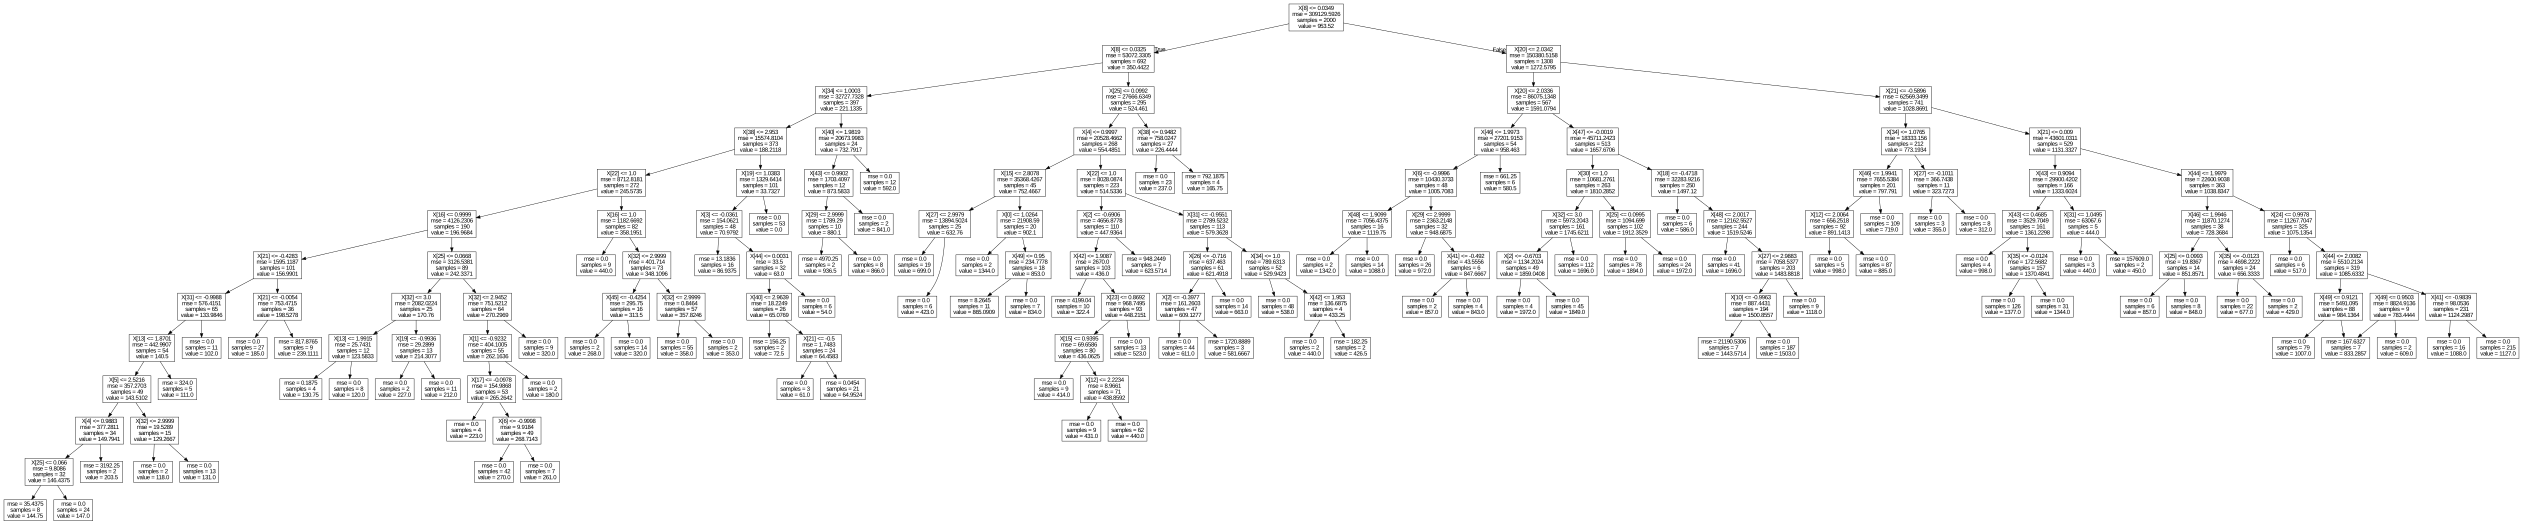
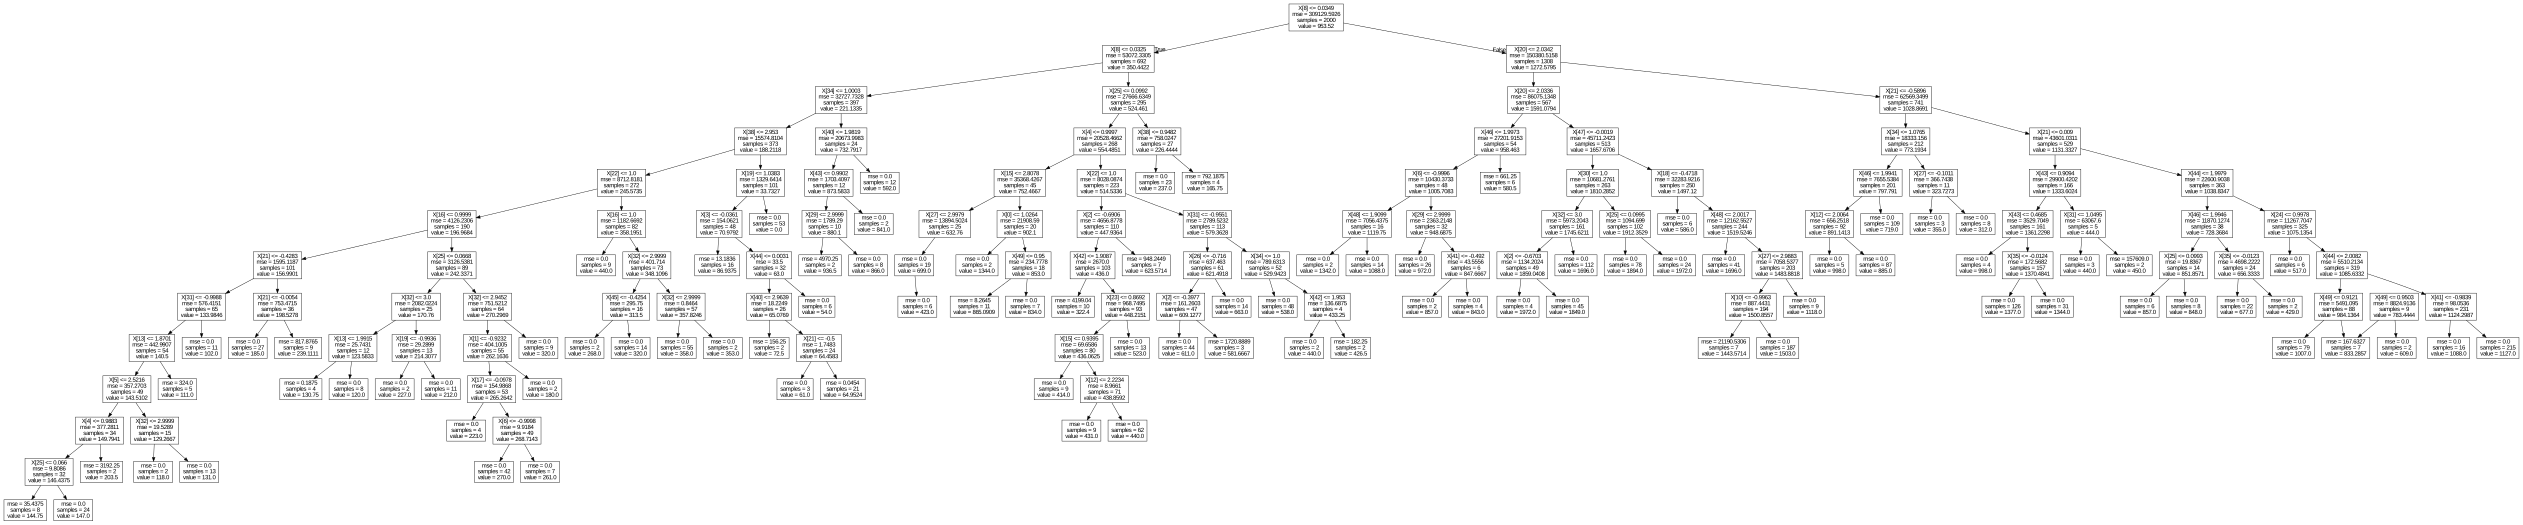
edge "X[27] <= 2.9979 mse = 13894.5024 samples = 25 value = 632.76" -> "mse = 0.0 samples = 6 value = 423.0": now "mse = 0.0 samples = 19 value = 699.0" -> "mse = 0.0 samples = 6 value = 423.0"
